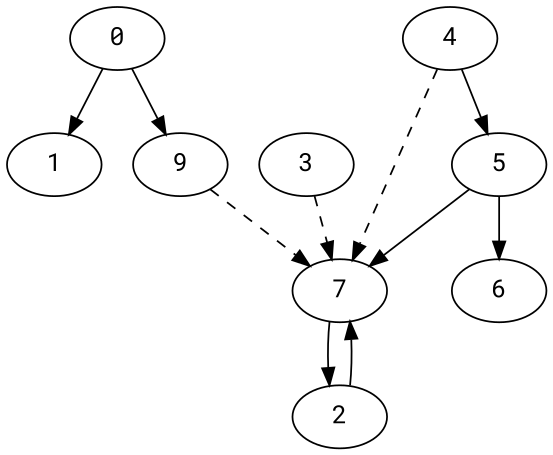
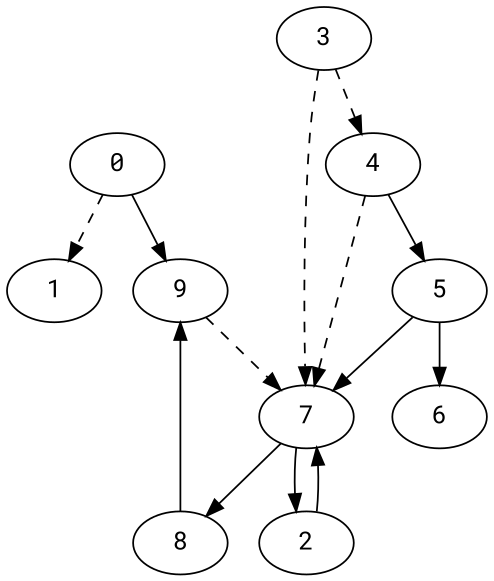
edge "3" -> "4": added
edge "0" -> "1": style solid -> dashed
node "8": added
